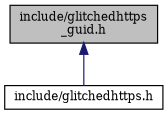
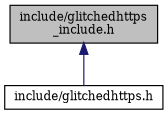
node "include/glitchedhttps _guid.h": label "include/glitchedhttps _guid.h" -> "include/glitchedhttps _include.h"
